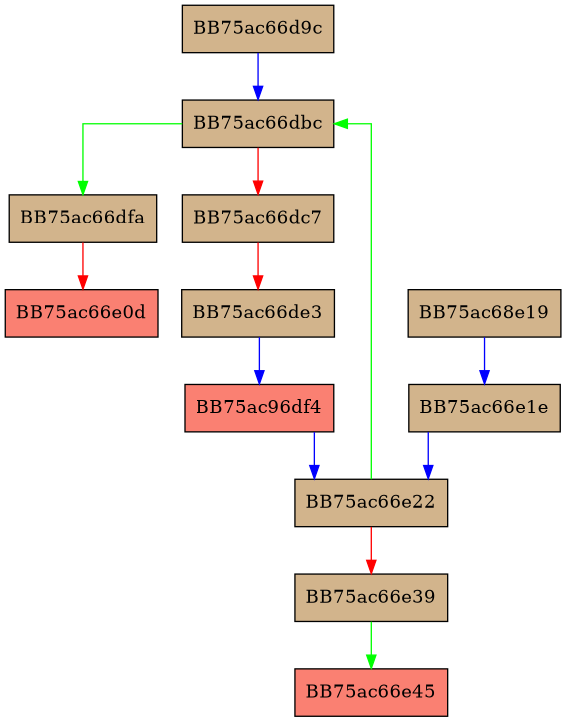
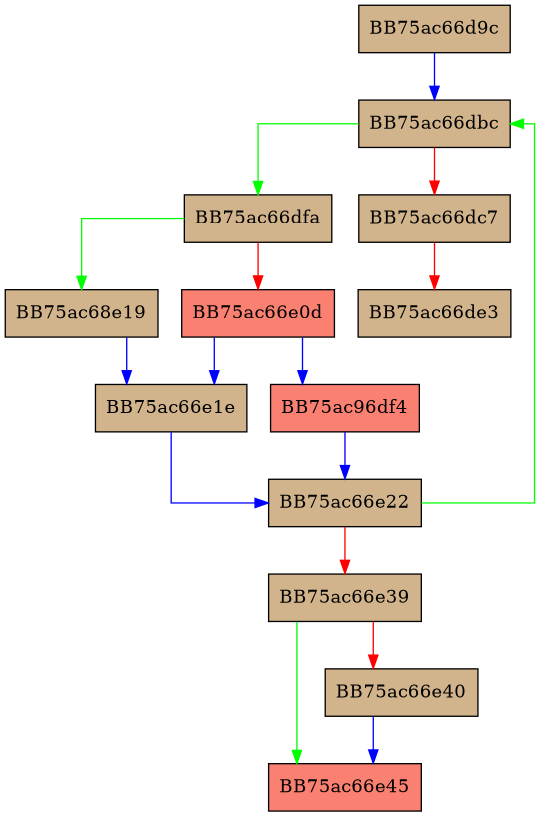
edge "BB75ac66dfa" -> "BB75ac68e19": added
edge "BB75ac66e0d" -> "BB75ac66e1e": added
edge "BB75ac66de3" -> "BB75ac96df4": now "BB75ac66e0d" -> "BB75ac96df4"
node "BB75ac66e40": added
